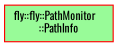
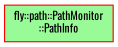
node "fly::fly::PathMonitor ::PathInfo": label "fly::fly::PathMonitor ::PathInfo" -> "fly::path::PathMonitor ::PathInfo"
